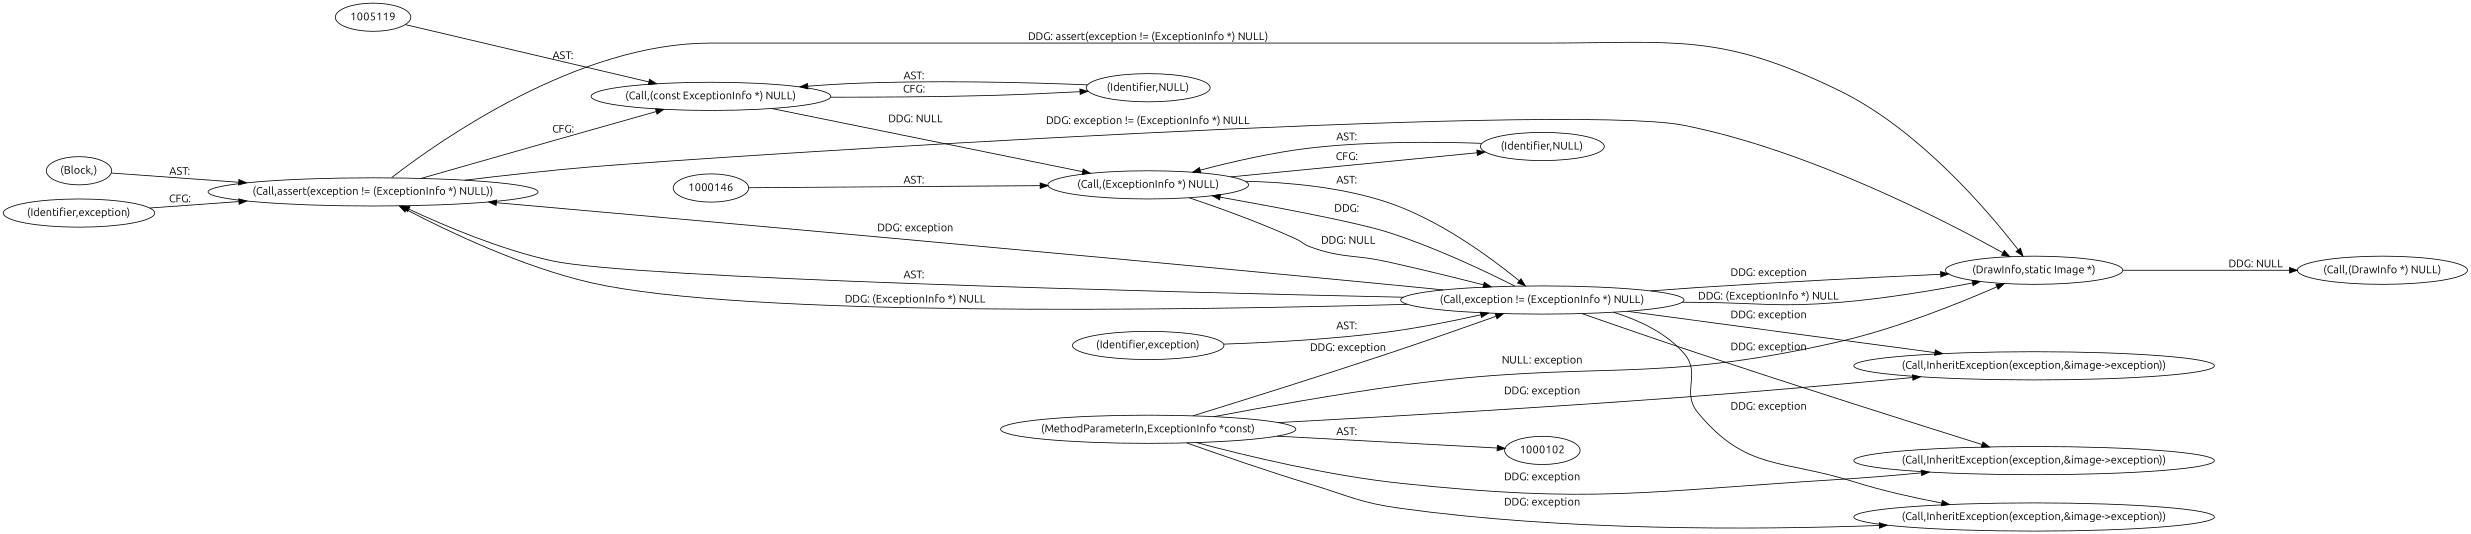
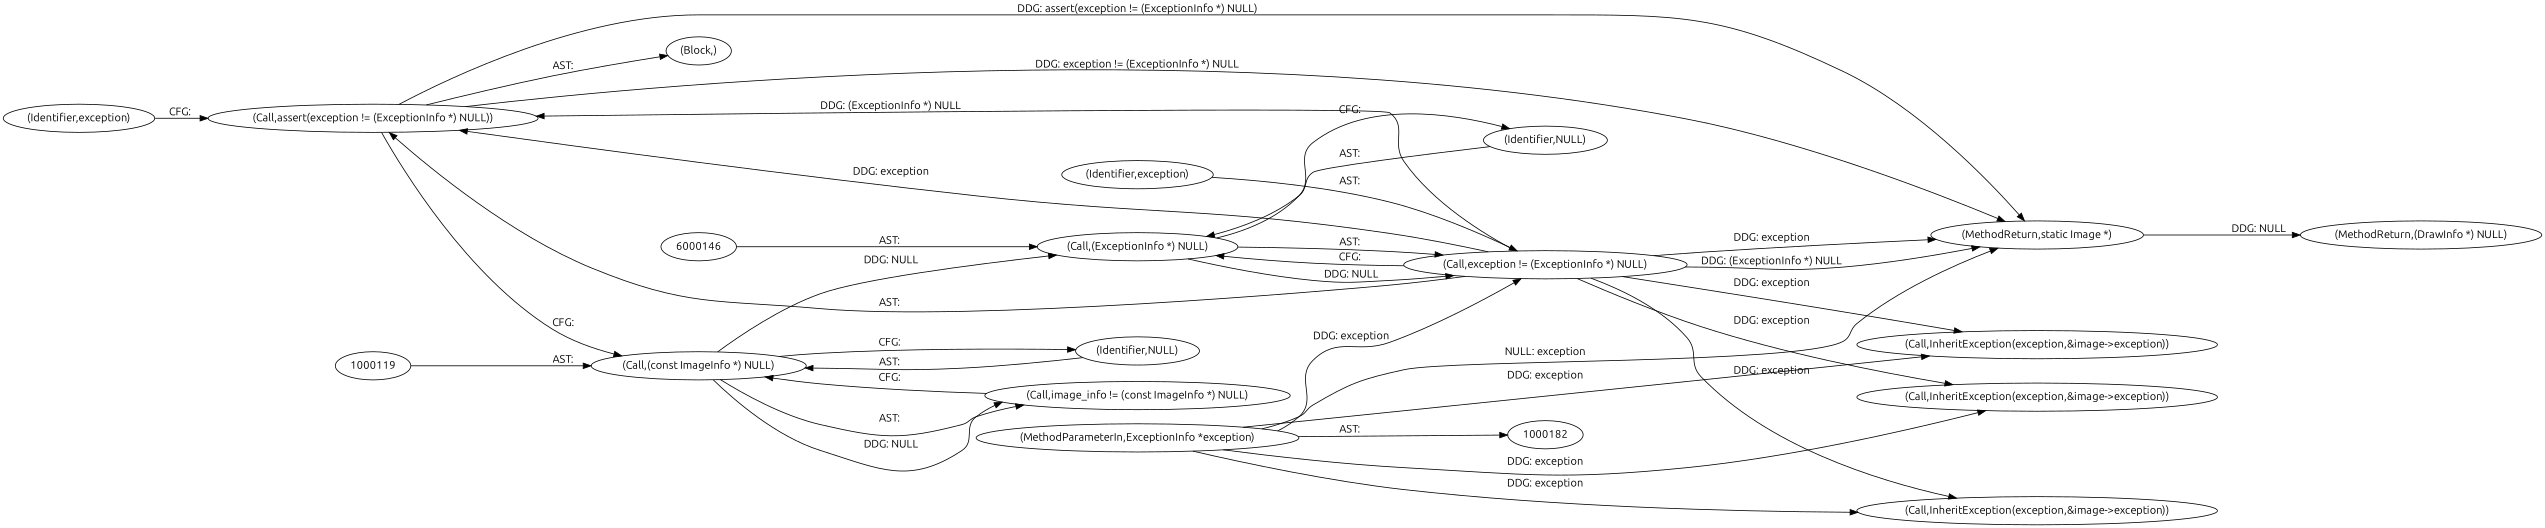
node "1005119": label "1005119" -> "1000119"
node "(Call,(const ExceptionInfo *) NULL)": label "(Call,(const ExceptionInfo *) NULL)" -> "(Call,(const ImageInfo *) NULL)"
edge "(Block,)" -> "(Call,assert(exception != (ExceptionInfo *) NULL))": reversed
node "1000146": label "1000146" -> "6000146"
edge "(Call,exception != (ExceptionInfo *) NULL)" -> "(Call,(ExceptionInfo *) NULL)": label "DDG: " -> "CFG: "
node "(DrawInfo,static Image *)": label "(DrawInfo,static Image *)" -> "(MethodReturn,static Image *)"
node "(Call,(DrawInfo *) NULL)": label "(Call,(DrawInfo *) NULL)" -> "(MethodReturn,(DrawInfo *) NULL)"
node "(Call,image_info != (const ImageInfo *) NULL)": added
node "(MethodParameterIn,ExceptionInfo *const)": label "(MethodParameterIn,ExceptionInfo *const)" -> "(MethodParameterIn,ExceptionInfo *exception)"
node "1000102": label "1000102" -> "1000182"
